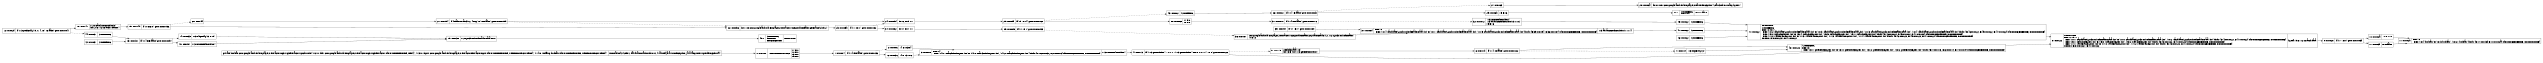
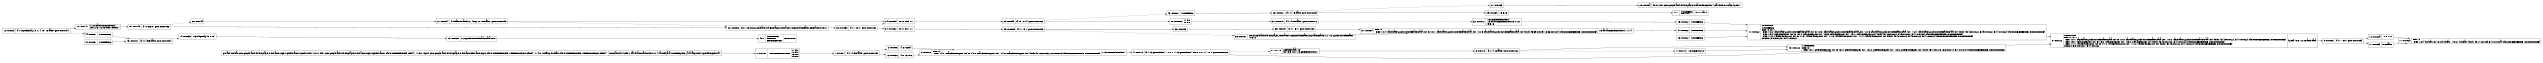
node "38: 0x0093": added
node "40: 0x0097": removed
